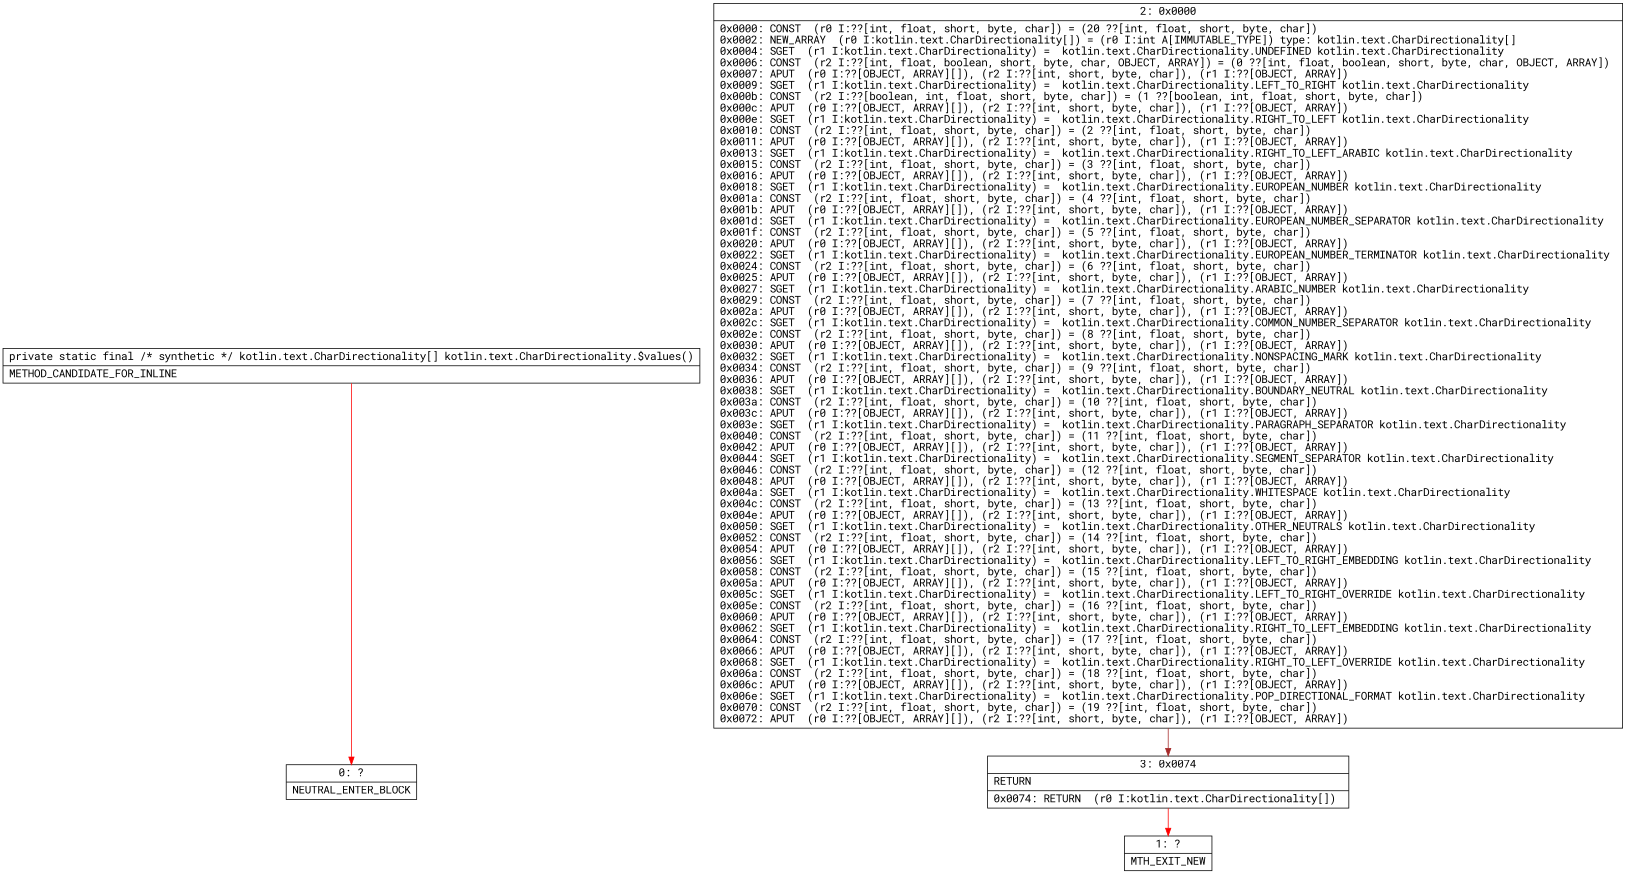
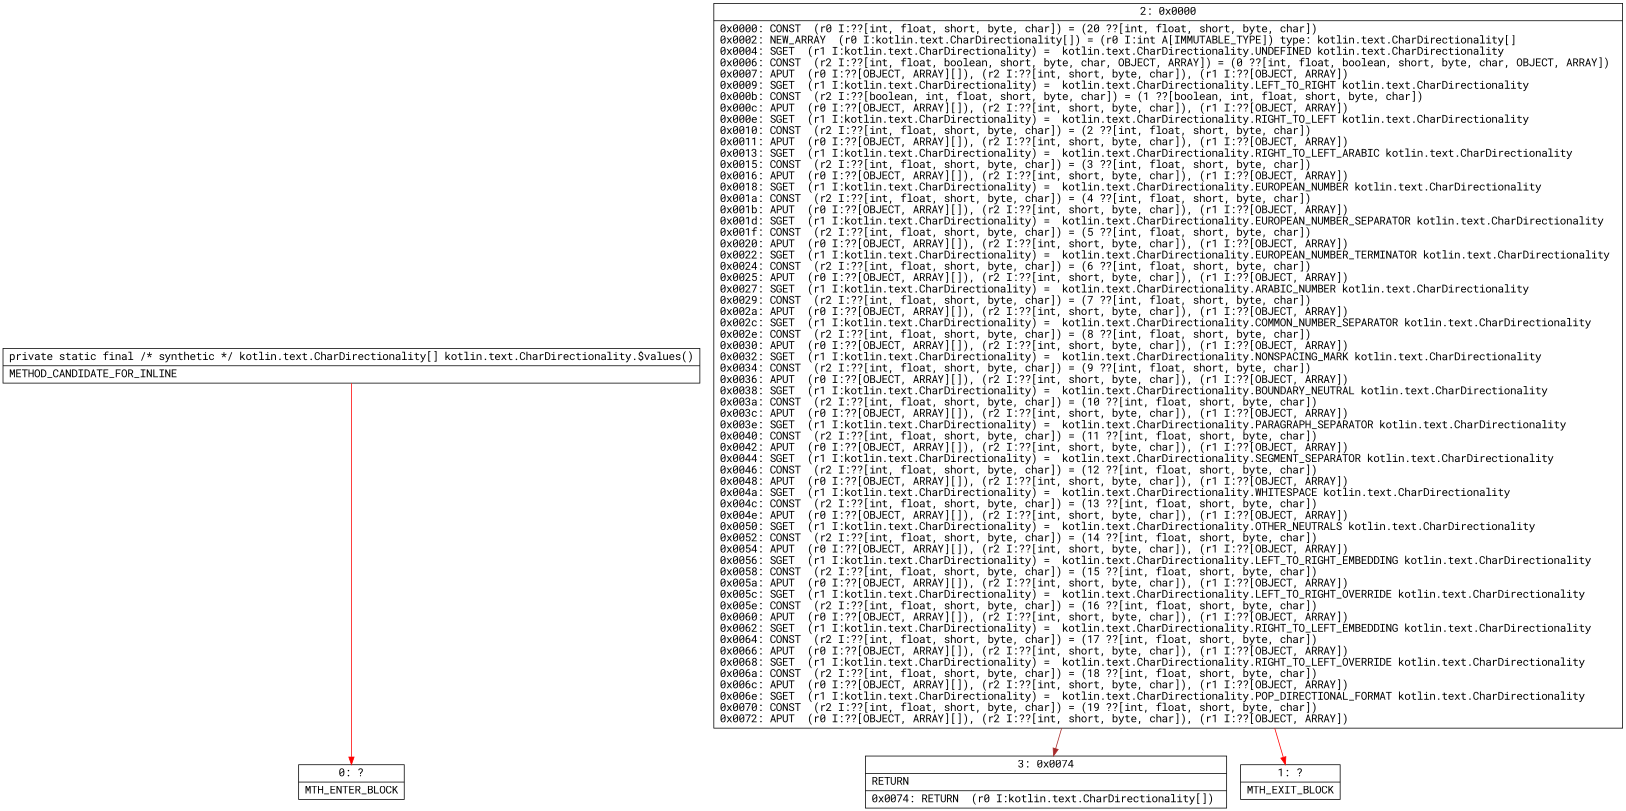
node "0: ?": text "NEUTRAL_ENTER_BLOCK" -> "MTH_ENTER_BLOCK"
edge "3: 0x0074" -> "1: ?": now "2: 0x0000" -> "1: ?"
node "1: ?": text "MTH_EXIT_NEW" -> "MTH_EXIT_BLOCK"
